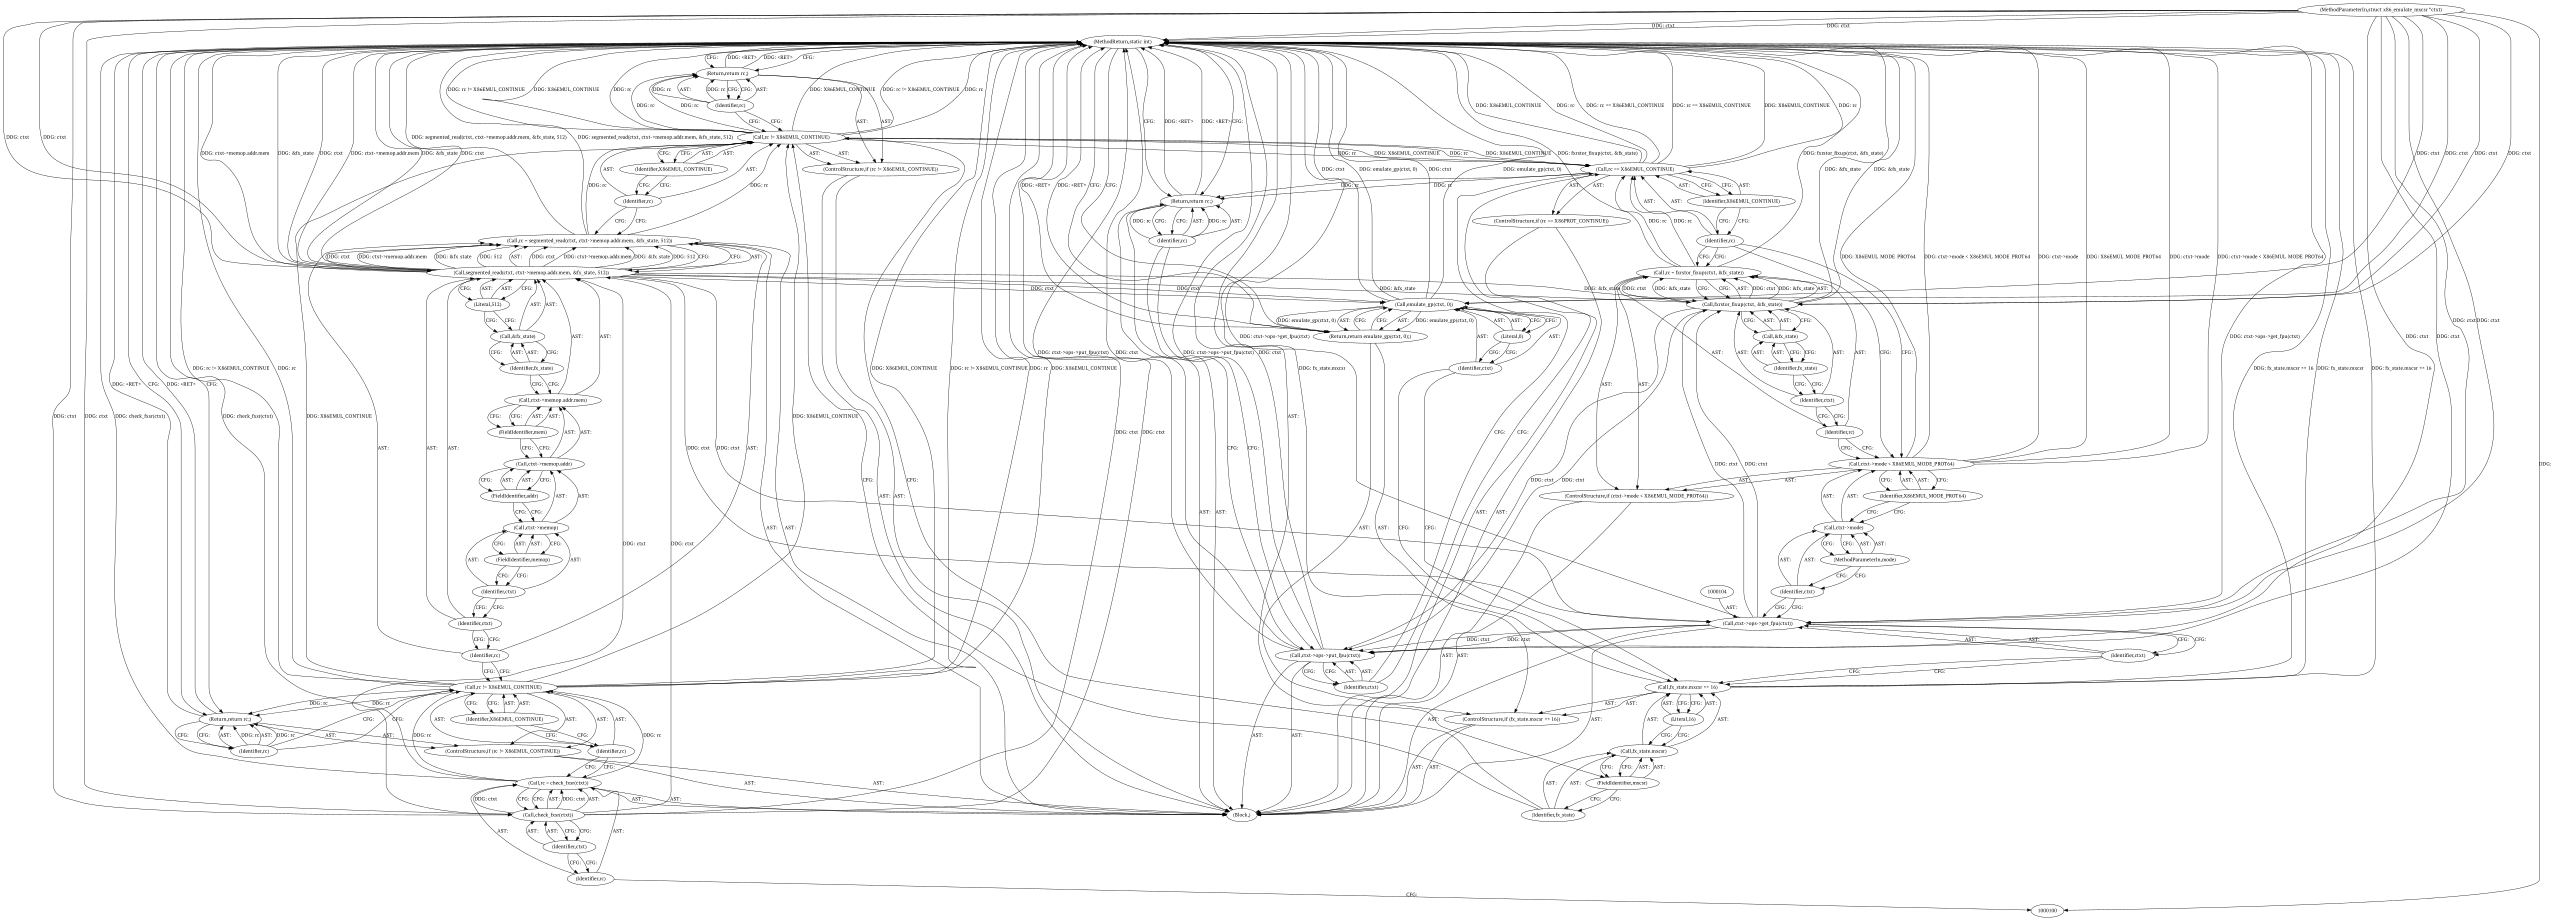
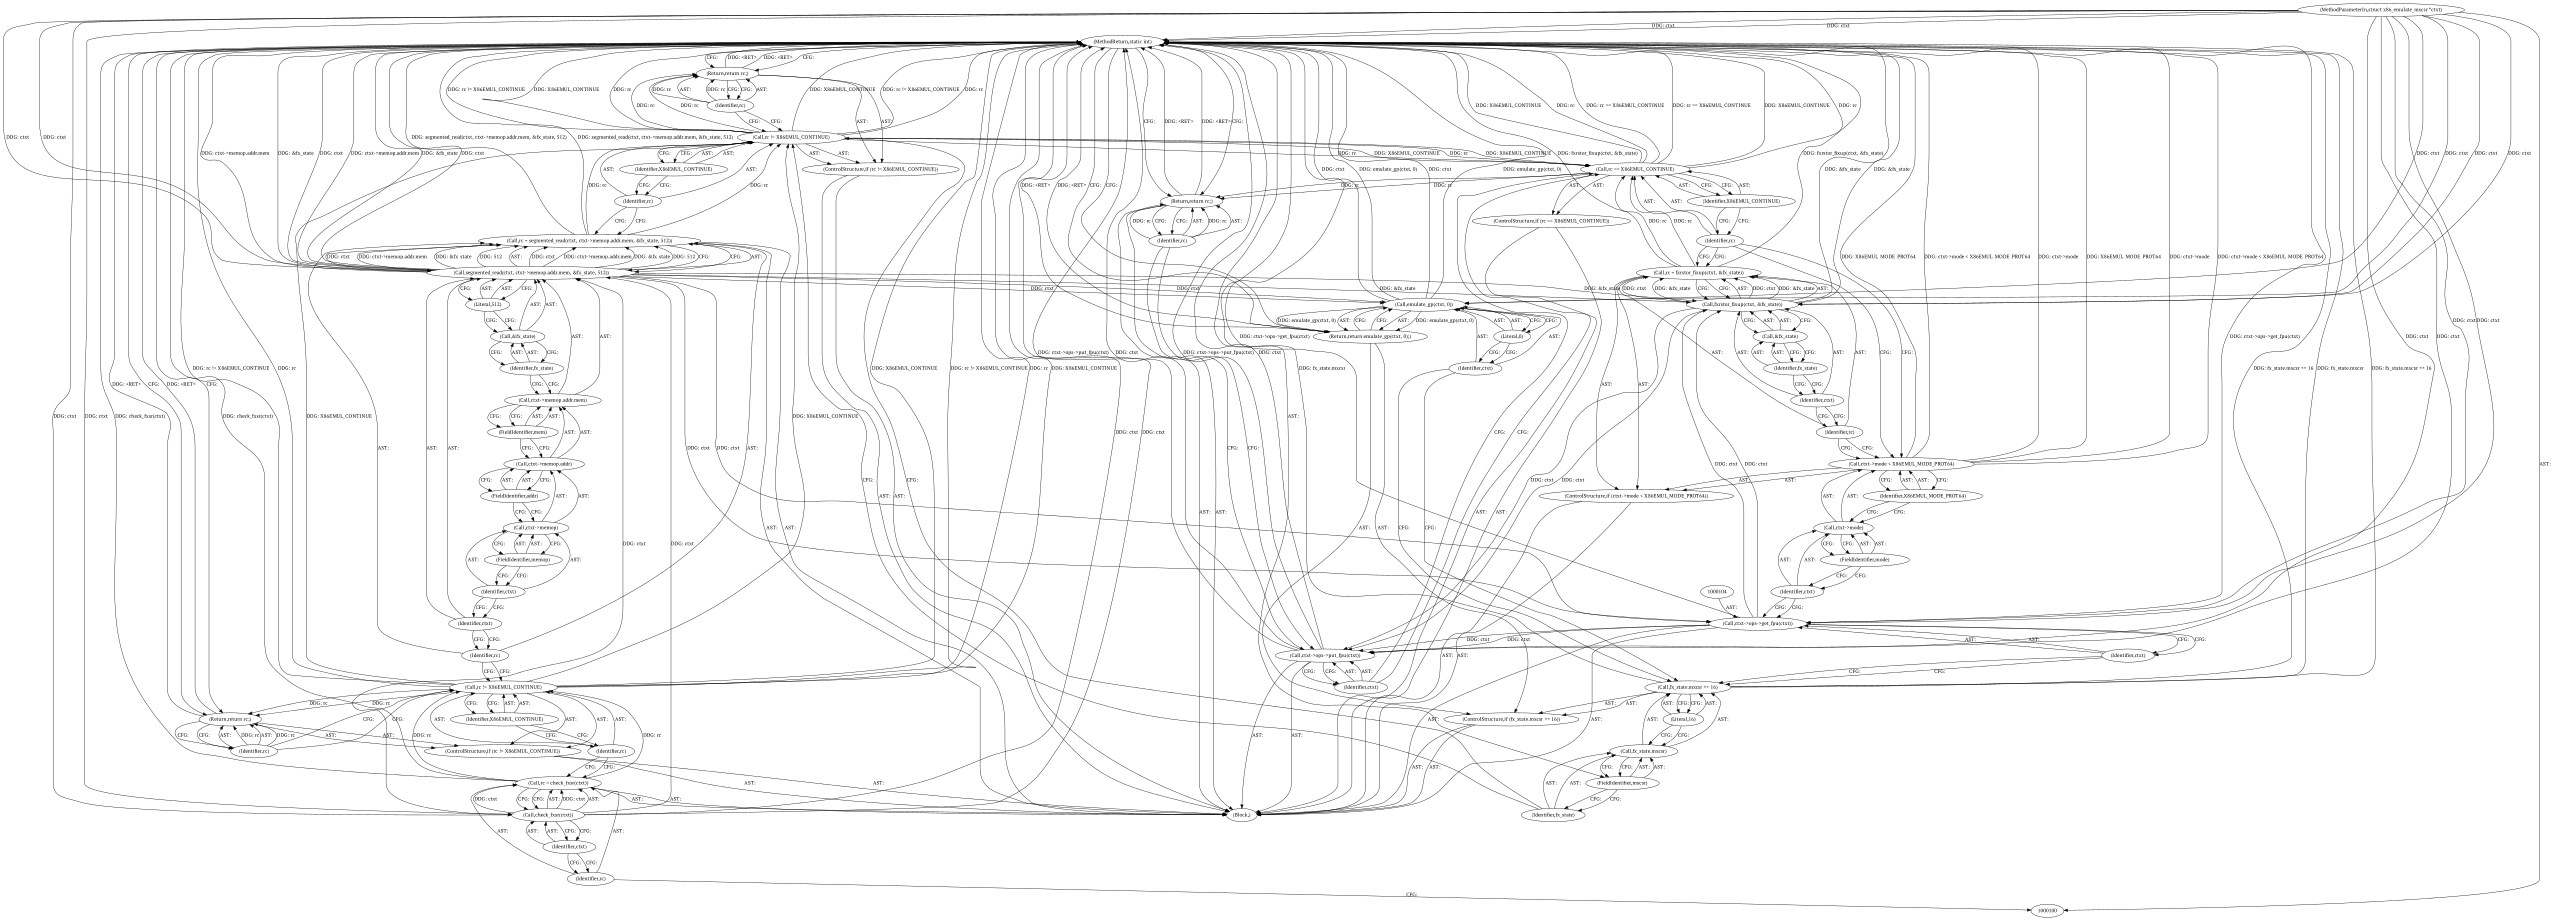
node "(ControlStructure,if (rc == X86PROT_CONTINUE))": label "(ControlStructure,if (rc == X86PROT_CONTINUE))" -> "(ControlStructure,if (rc == X86EMUL_CONTINUE))"
edge "(MethodParameterIn,struct x86_emulate_mxcsr *ctxt)" -> "1000100": label "DDG: " -> "AST: "
node "(MethodParameterIn,mode)": label "(MethodParameterIn,mode)" -> "(FieldIdentifier,mode)"
